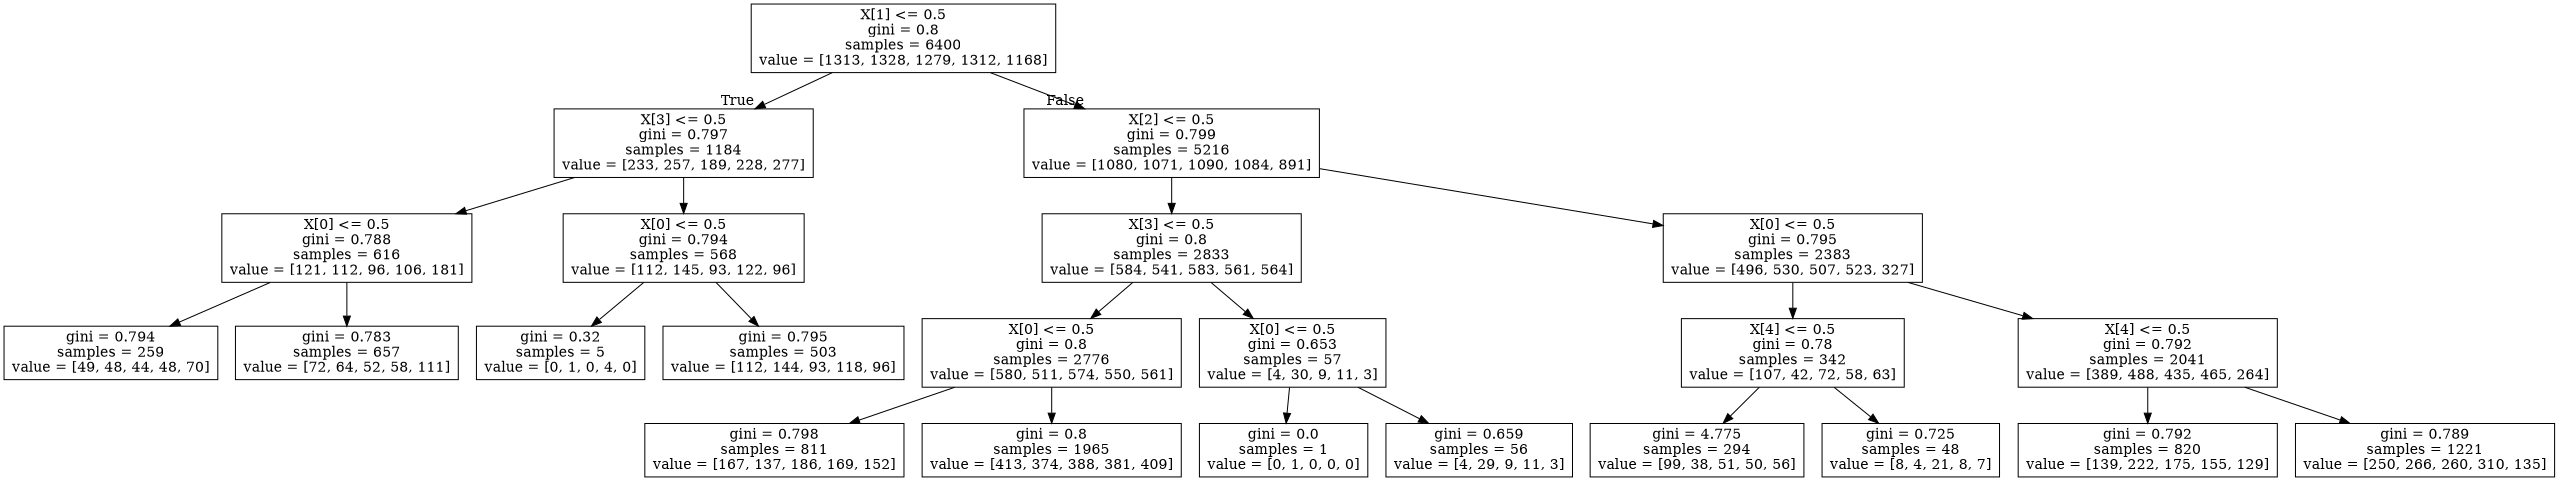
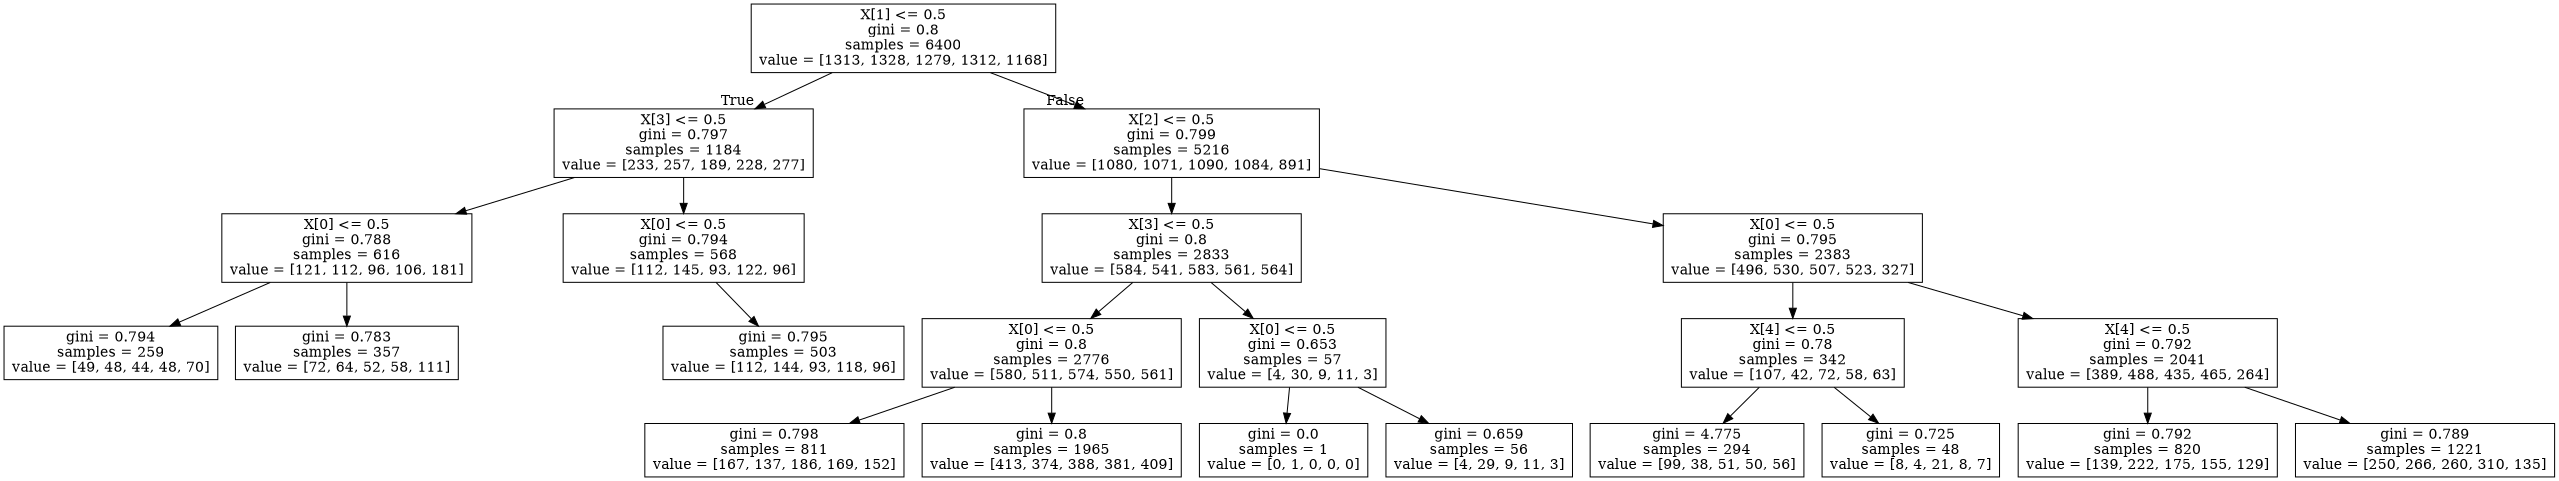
node "gini = 0.783 samples = 657 value = [72, 64, 52, 58, 111]": label "gini = 0.783 samples = 657 value = [72, 64, 52, 58, 111]" -> "gini = 0.783 samples = 357 value = [72, 64, 52, 58, 111]"
node "gini = 0.32 samples = 5 value = [0, 1, 0, 4, 0]": removed
